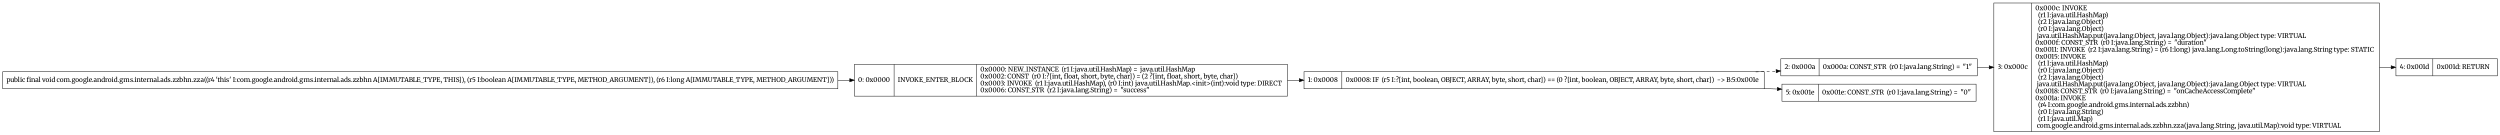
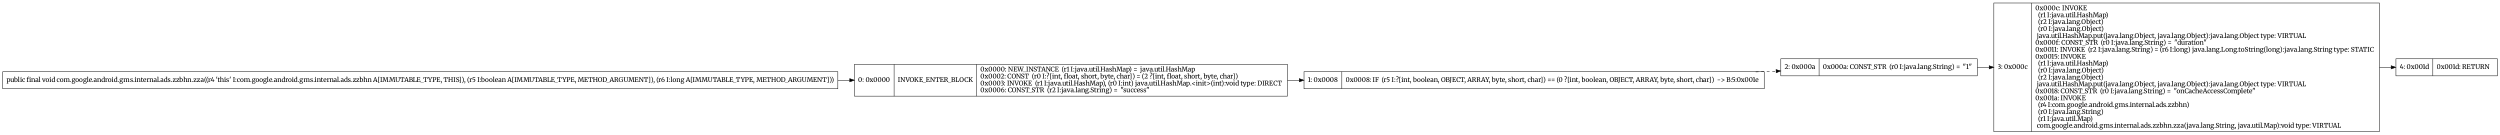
node "5: 0x001e": removed
